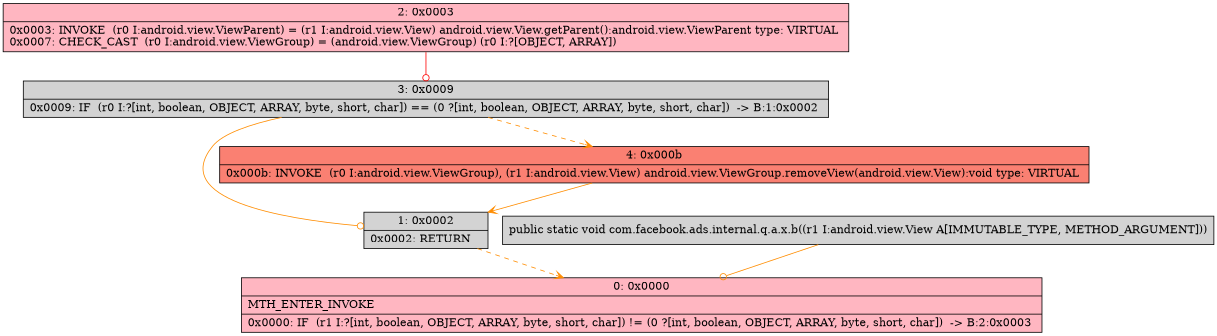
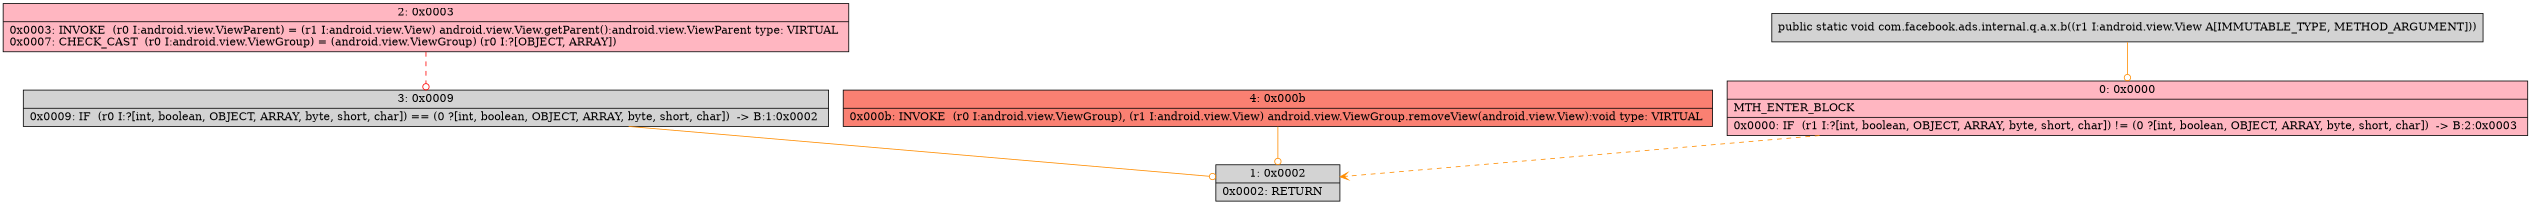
edge "2: 0x0003" -> "3: 0x0009": style solid -> dashed
edge "3: 0x0009" -> "4: 0x000b": removed
edge "4: 0x000b" -> "1: 0x0002": arrowhead vee -> odot
edge "1: 0x0002" -> "0: 0x0000": reversed
node "0: 0x0000": text "MTH_ENTER_INVOKE" -> "MTH_ENTER_BLOCK"
